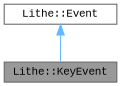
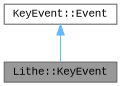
node "Lithe::Event": label "Lithe::Event" -> "KeyEvent::Event"
